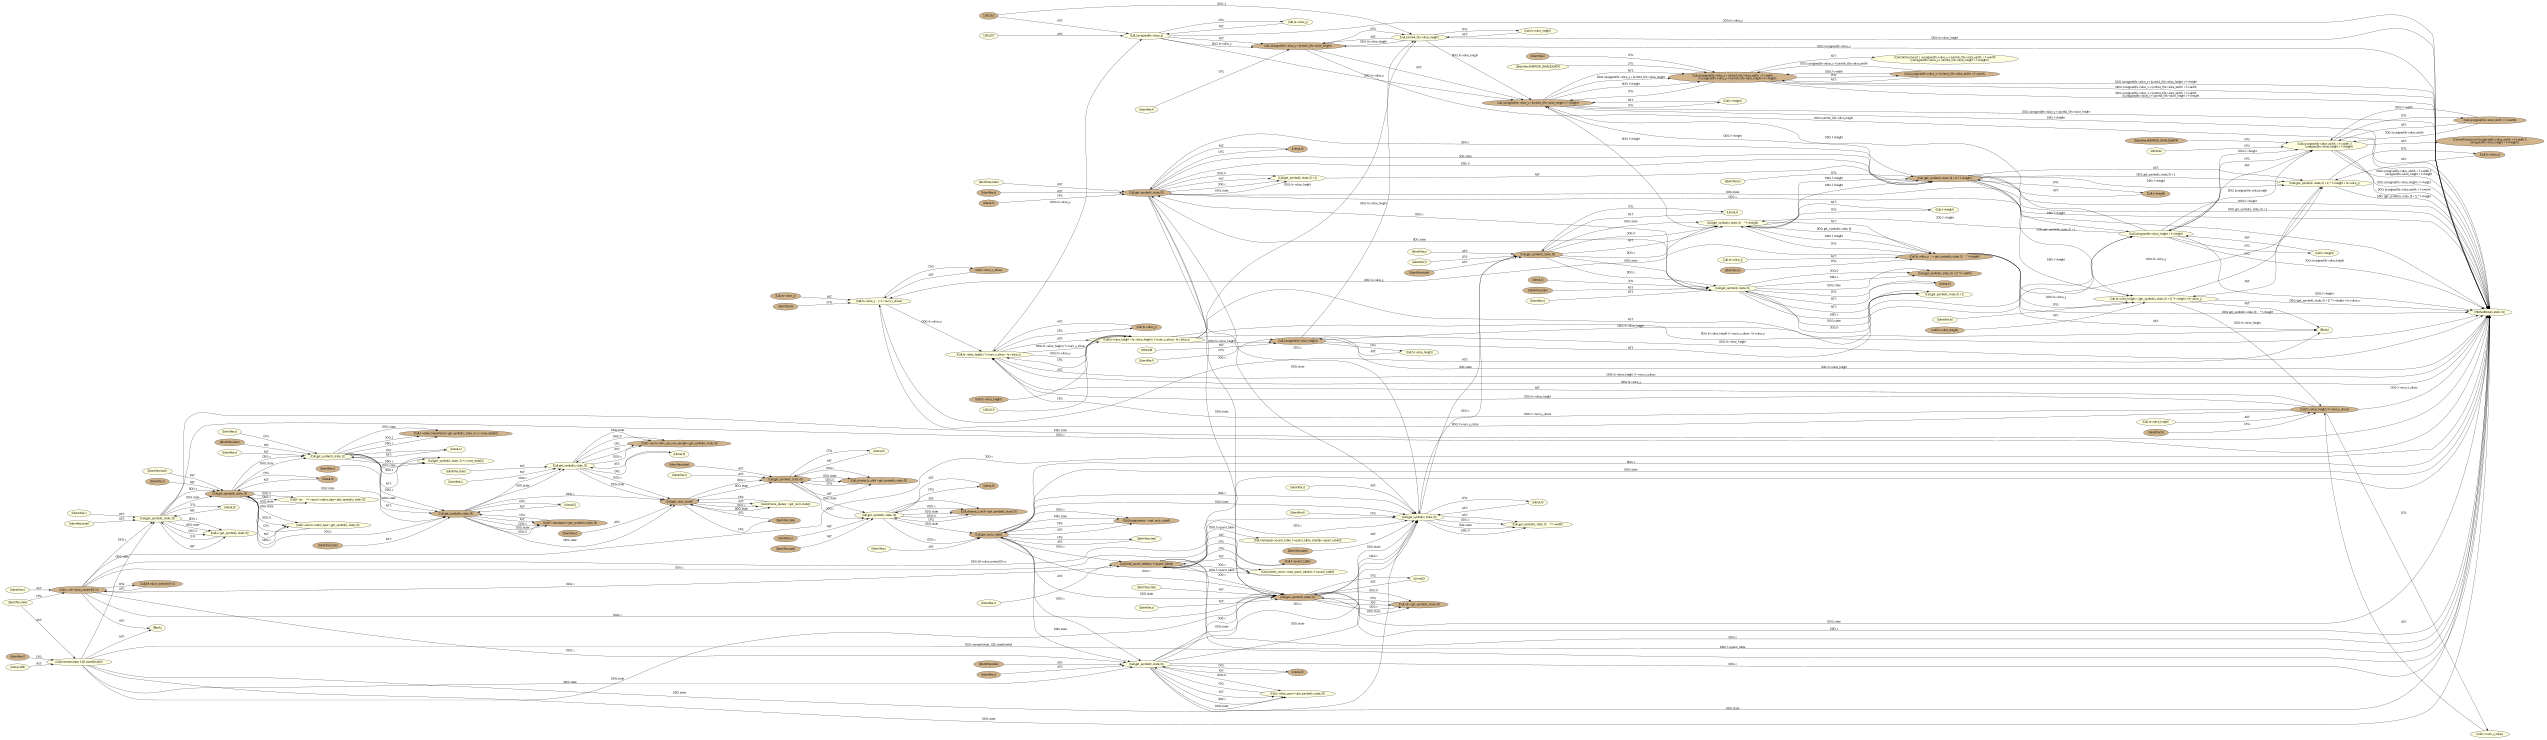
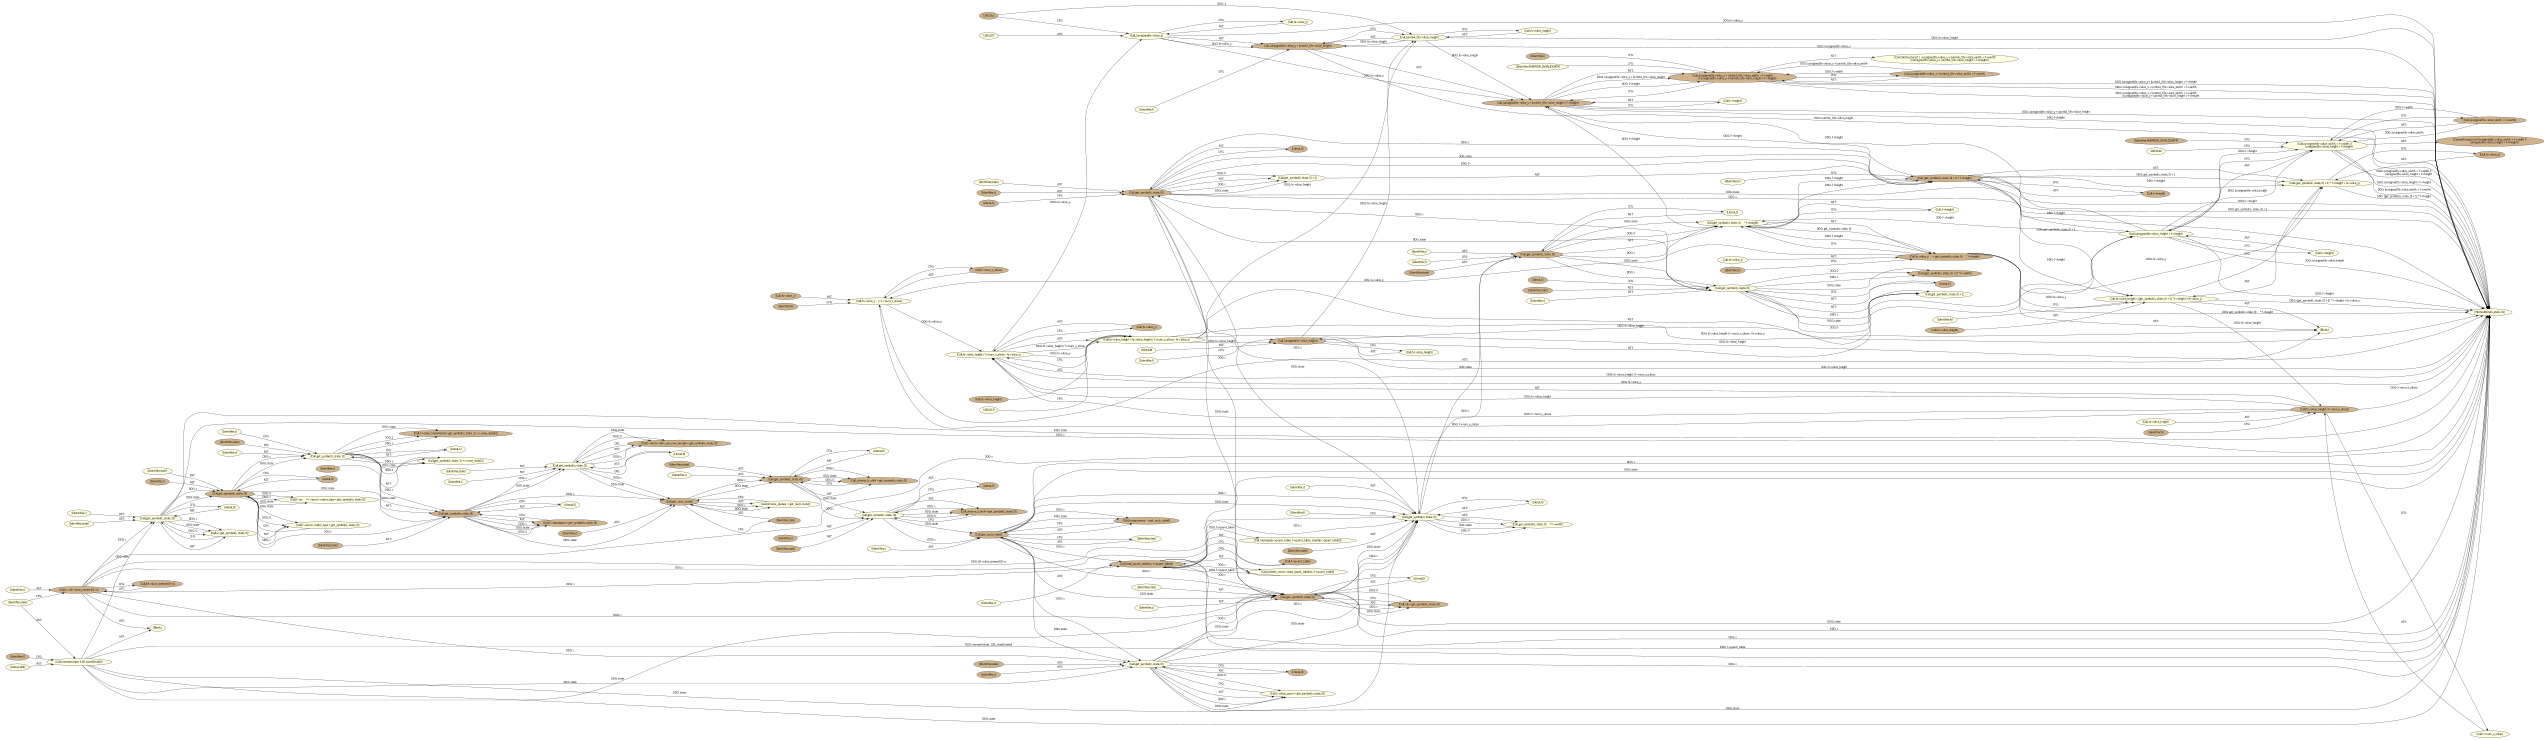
edge "1001162" -> "(Call,(unsigned)fs->slice_y)": label "AST: " -> "CFG: "
